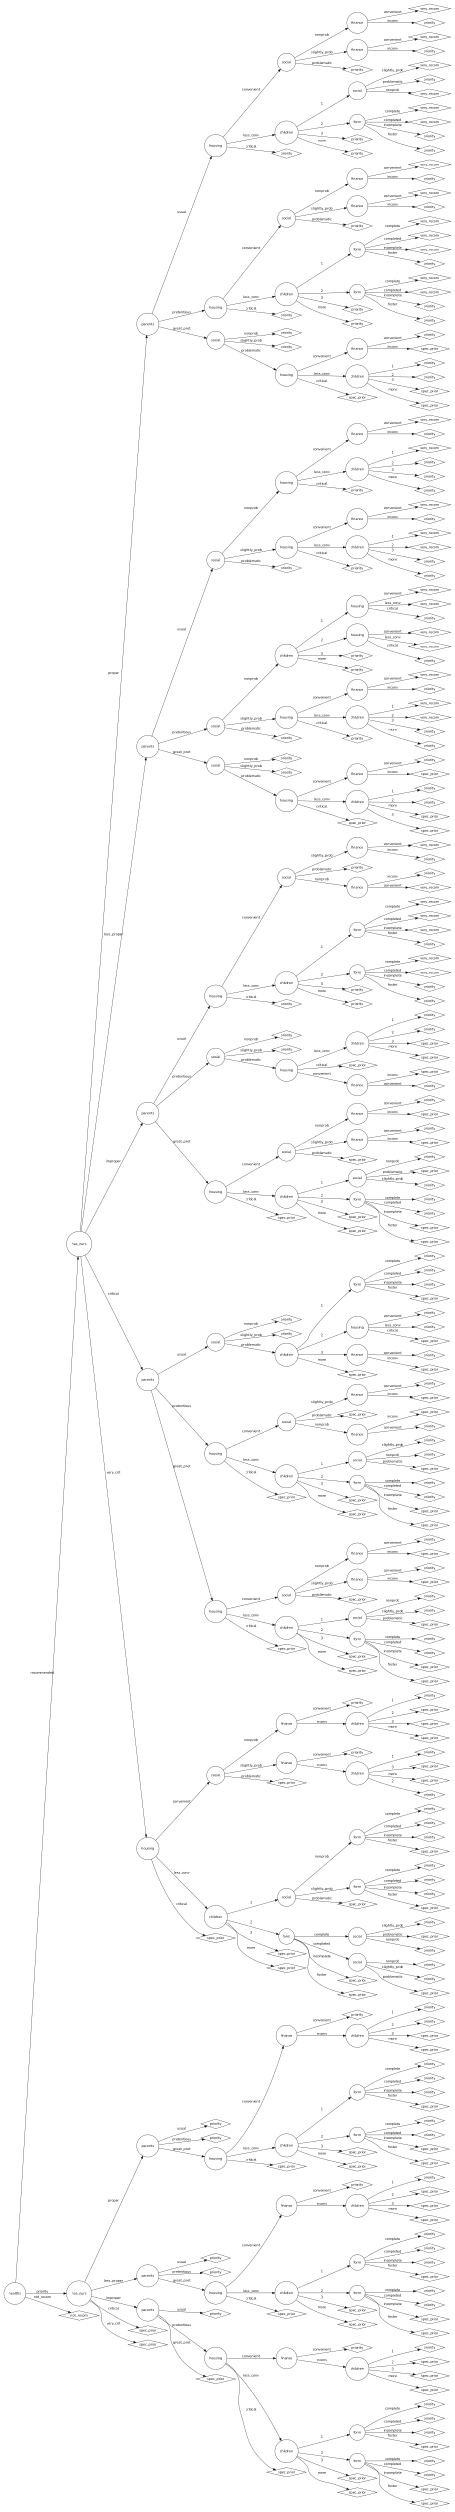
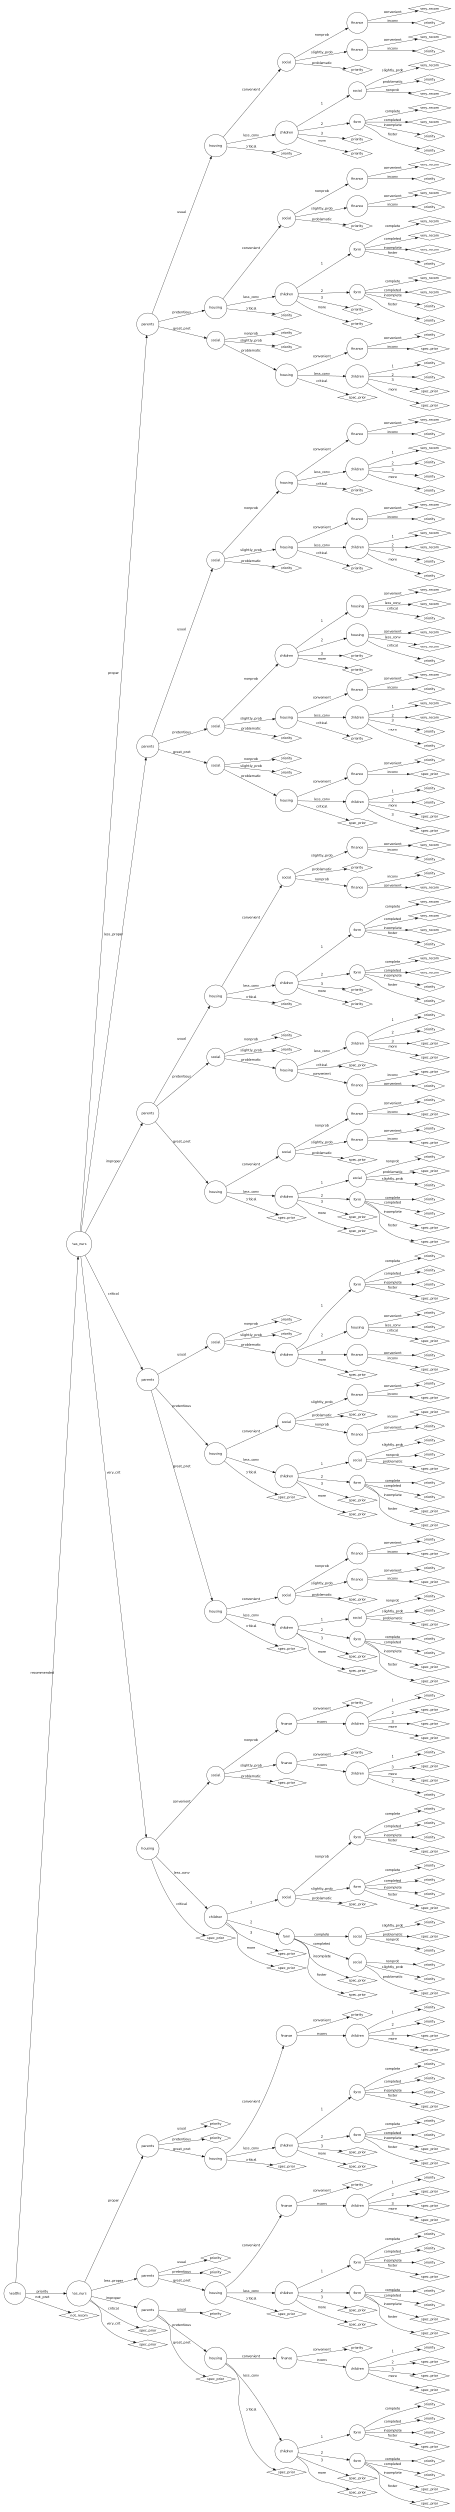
edge "healths" -> "not_recom": label "not_recom" -> "not_pret"
